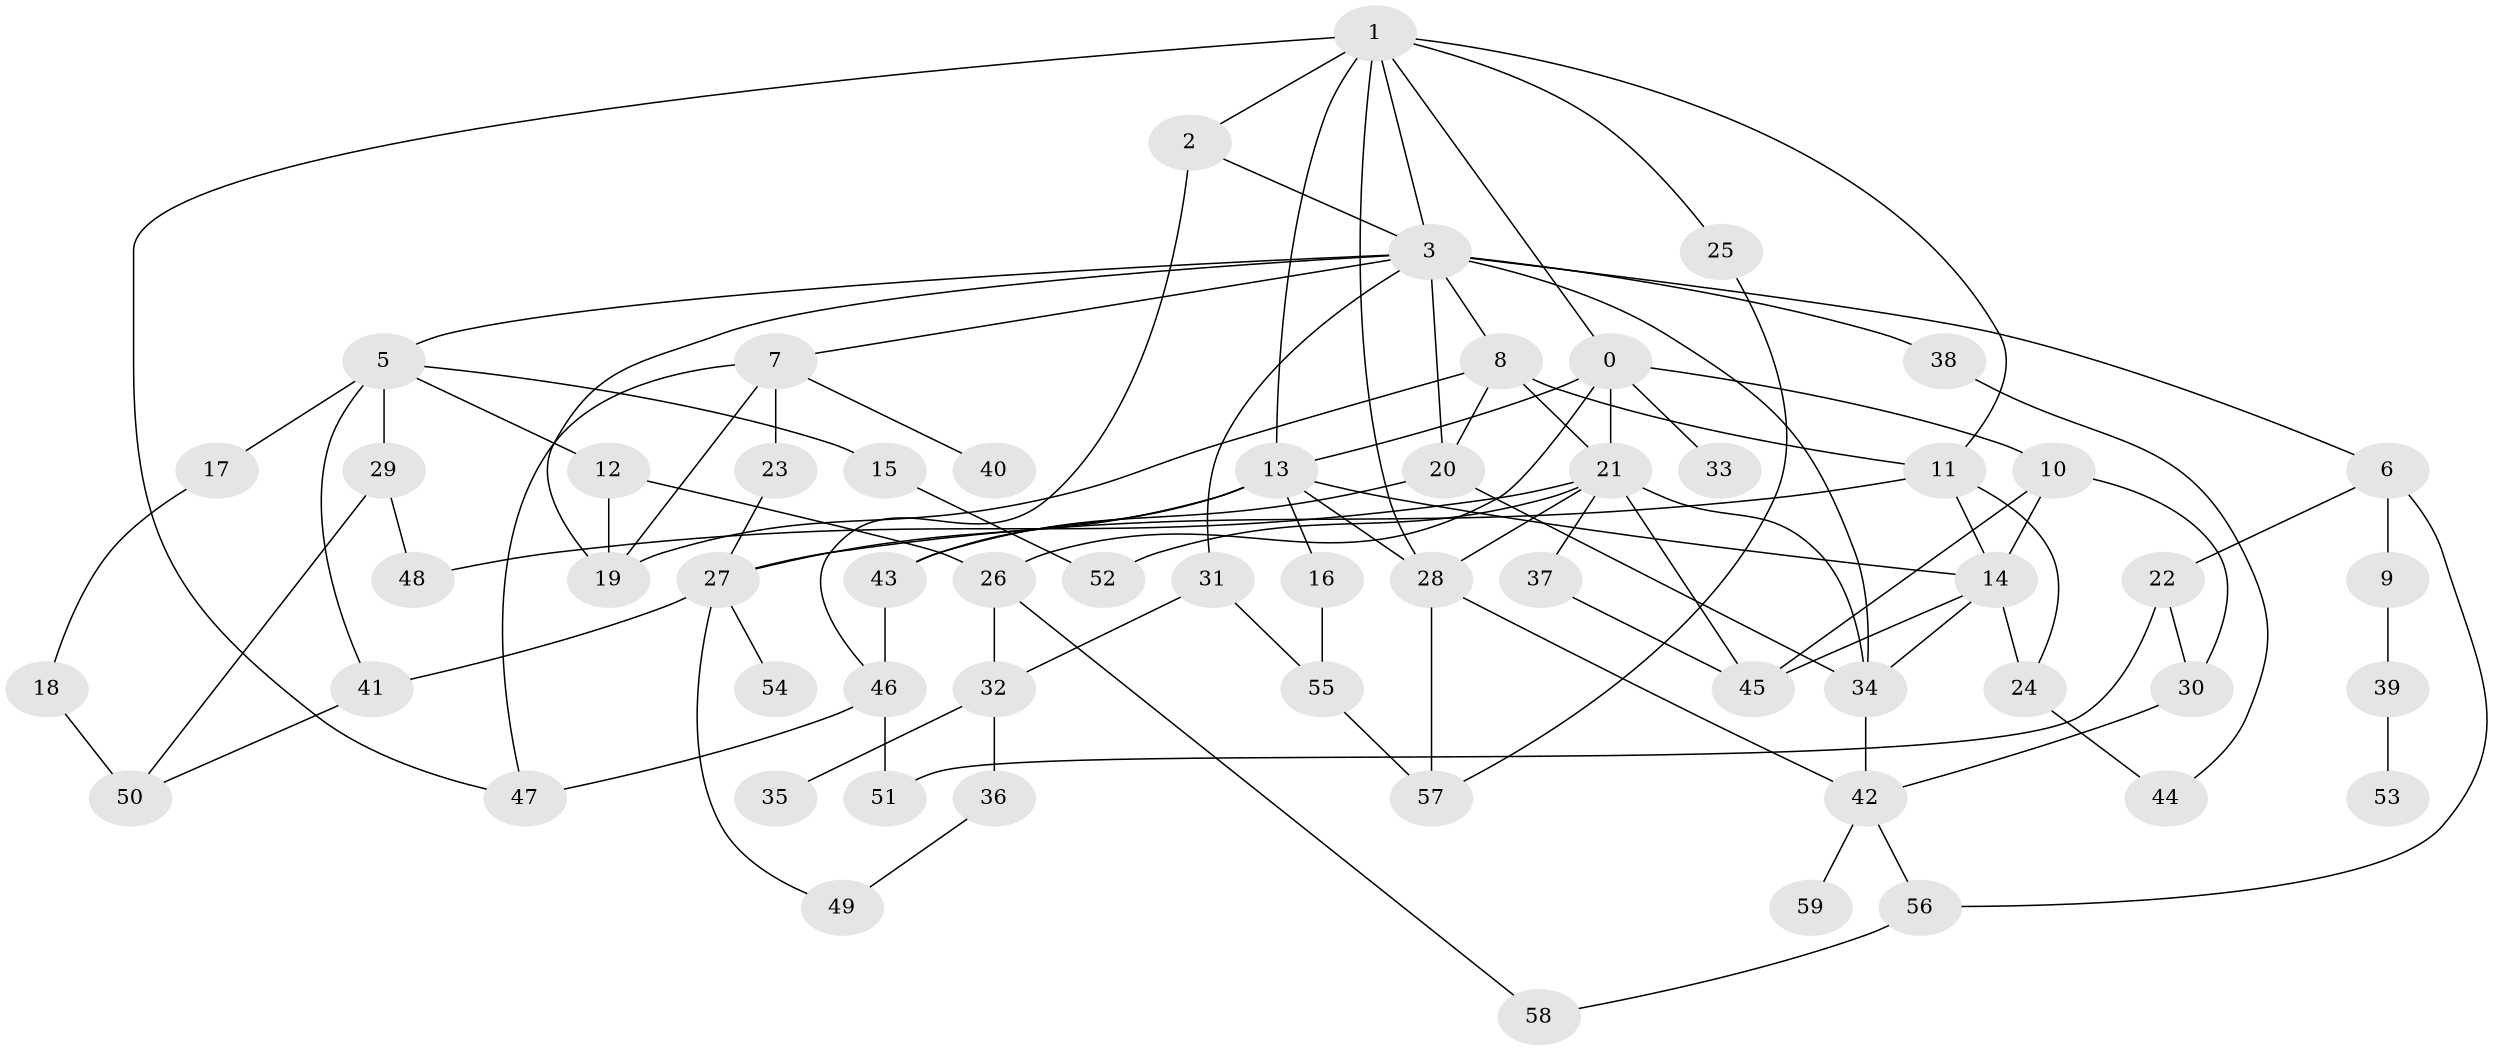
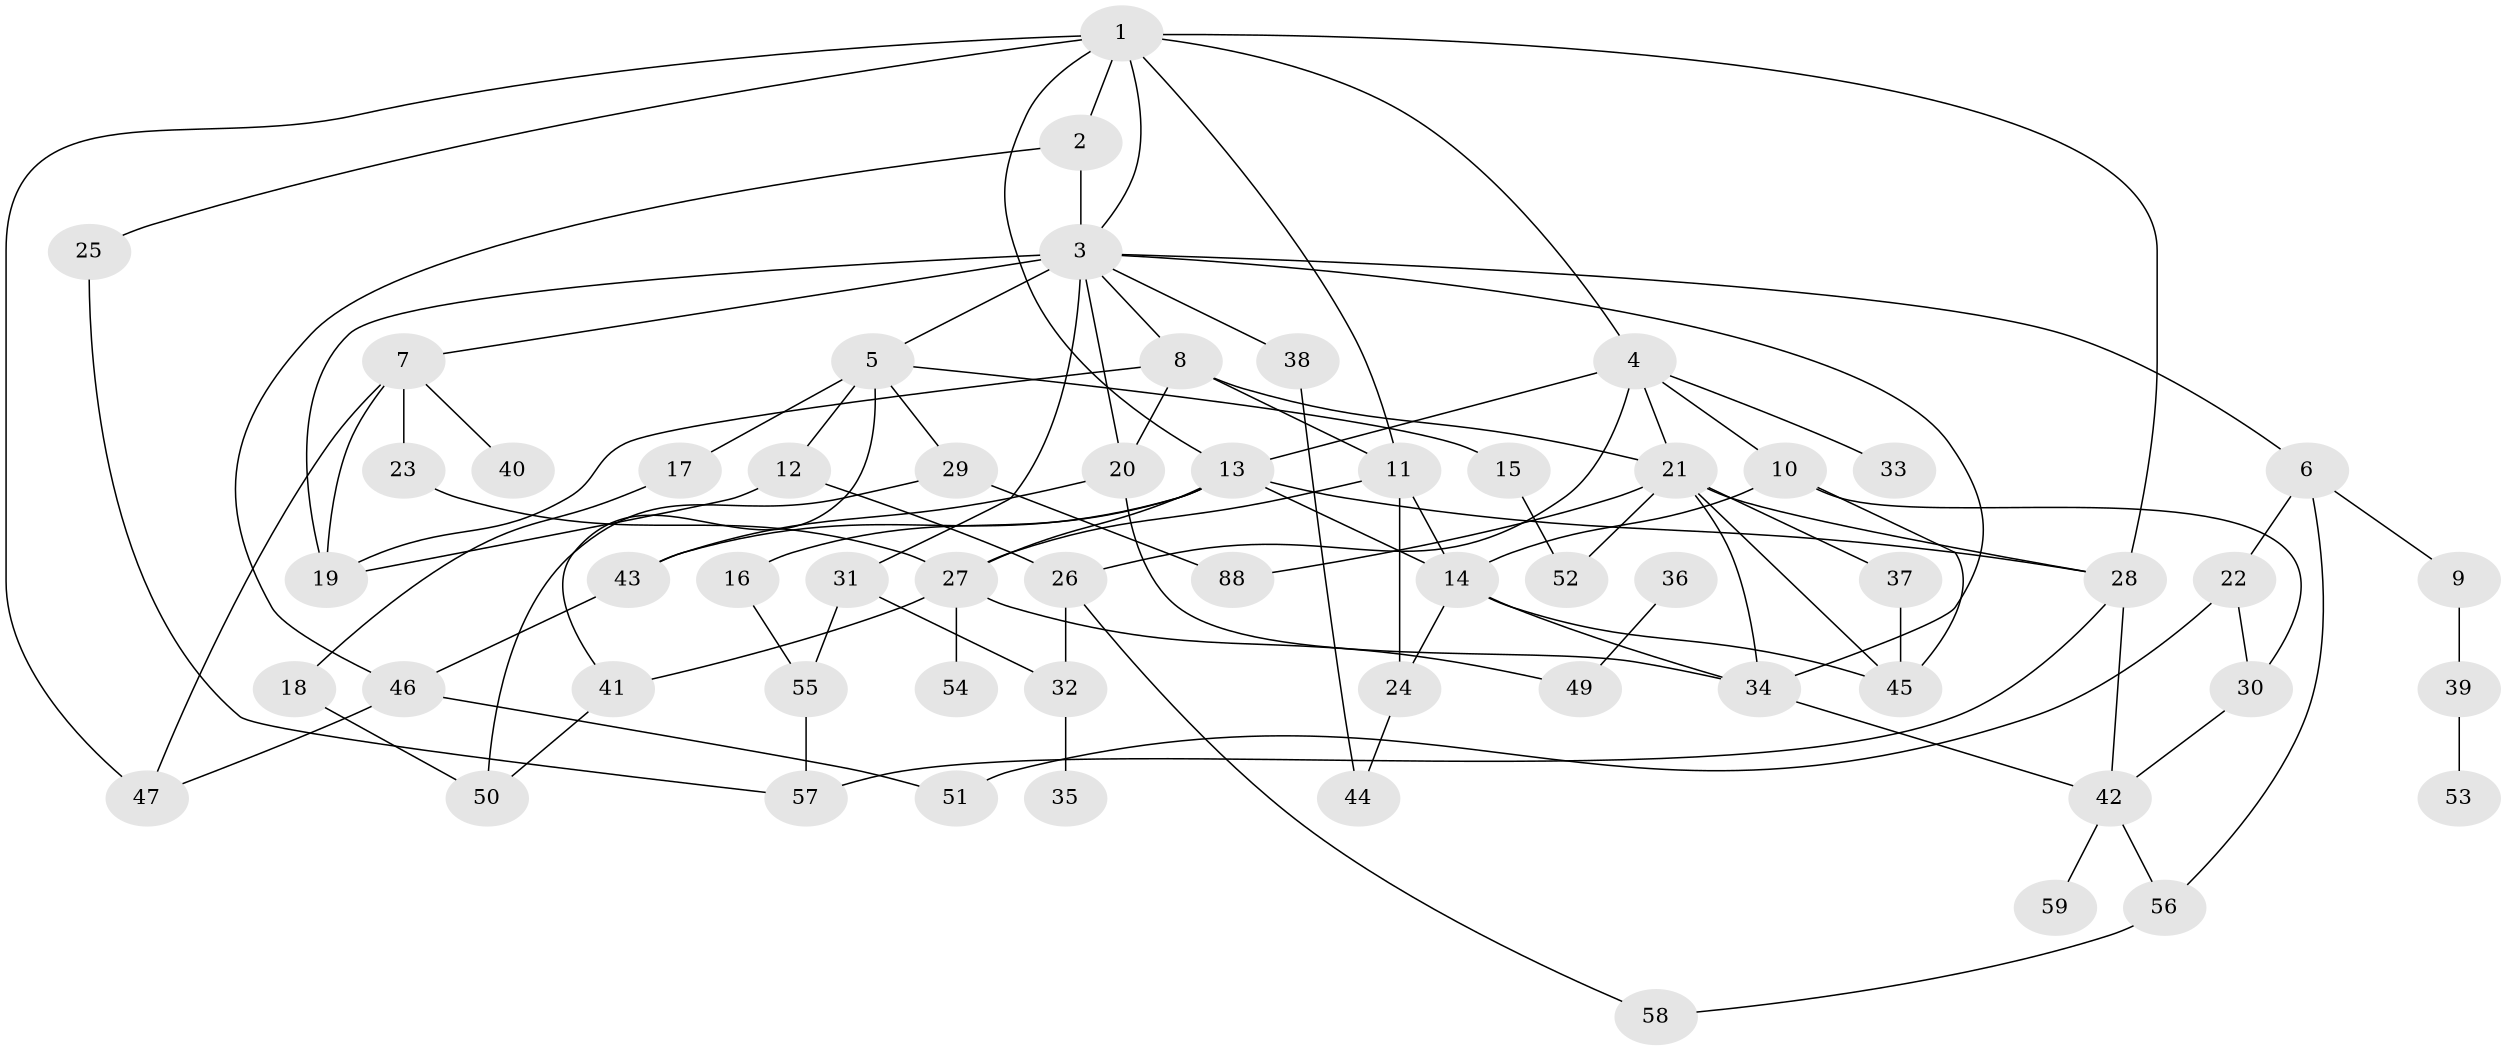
node "0": label "0" -> "4"
node "48": label "48" -> "88"
edge "32" -- "36": removed
